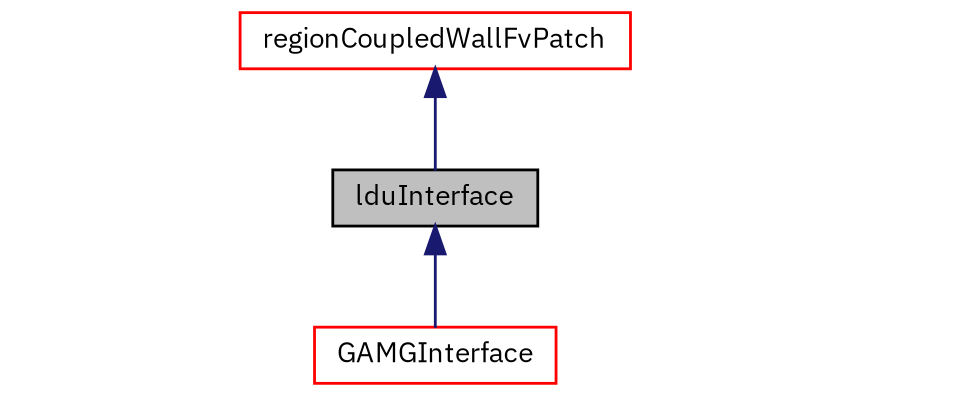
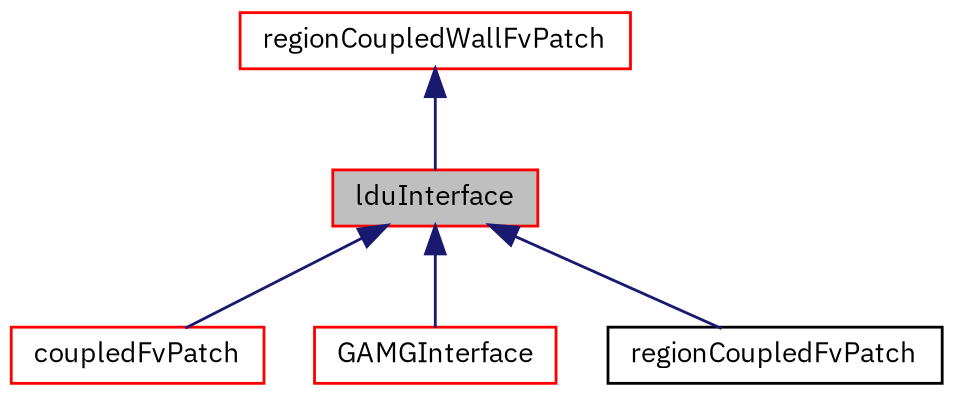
node "lduInterface": color black -> red
node "coupledFvPatch": added
node "regionCoupledFvPatch": added
